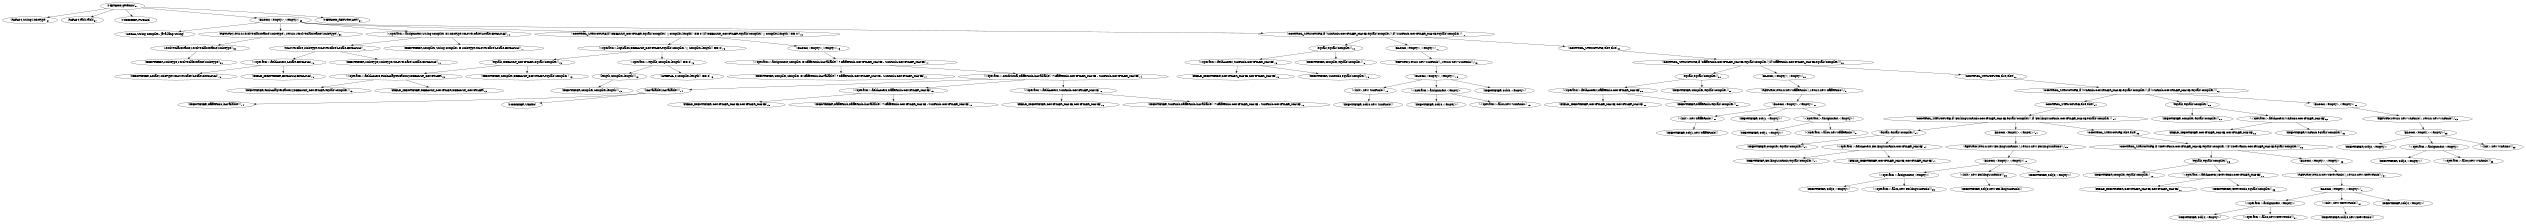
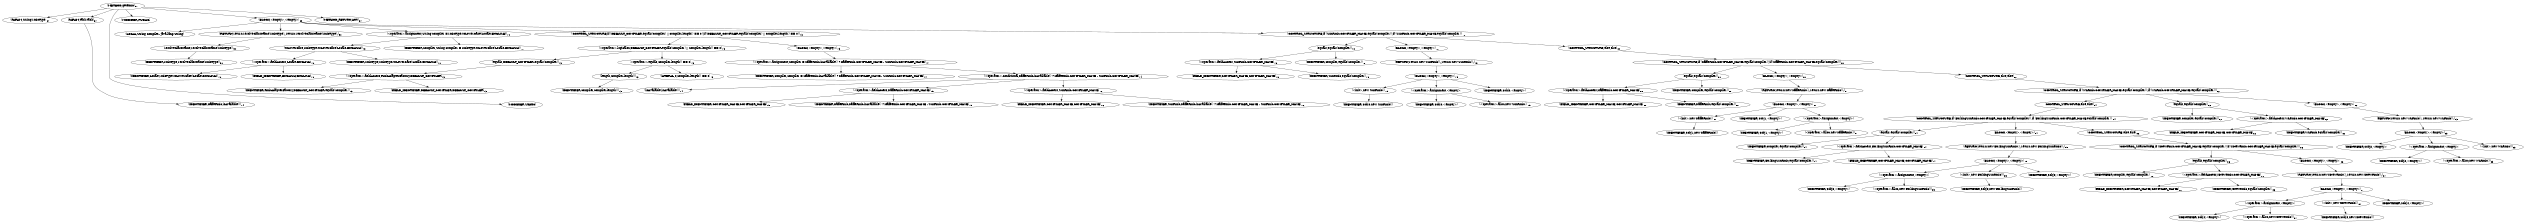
node "(toLowerCase,rmicType.toLowerCase(Locale.ENGLISH))": text "70" -> "73"
node "(IDENTIFIER,compiler,DEFAULT_COMPILER.equals(compiler))": removed
edge "(isAvailable,isAvailable())" -> "(MODIFIER,STATIC)": now "(METHOD,getRmic)" -> "(MODIFIER,STATIC)"
edge "(isAvailable,isAvailable())" -> "(IDENTIFIER,KaffeRmic,isAvailable())": now "(PARAM,Task task)" -> "(IDENTIFIER,KaffeRmic,isAvailable())"
